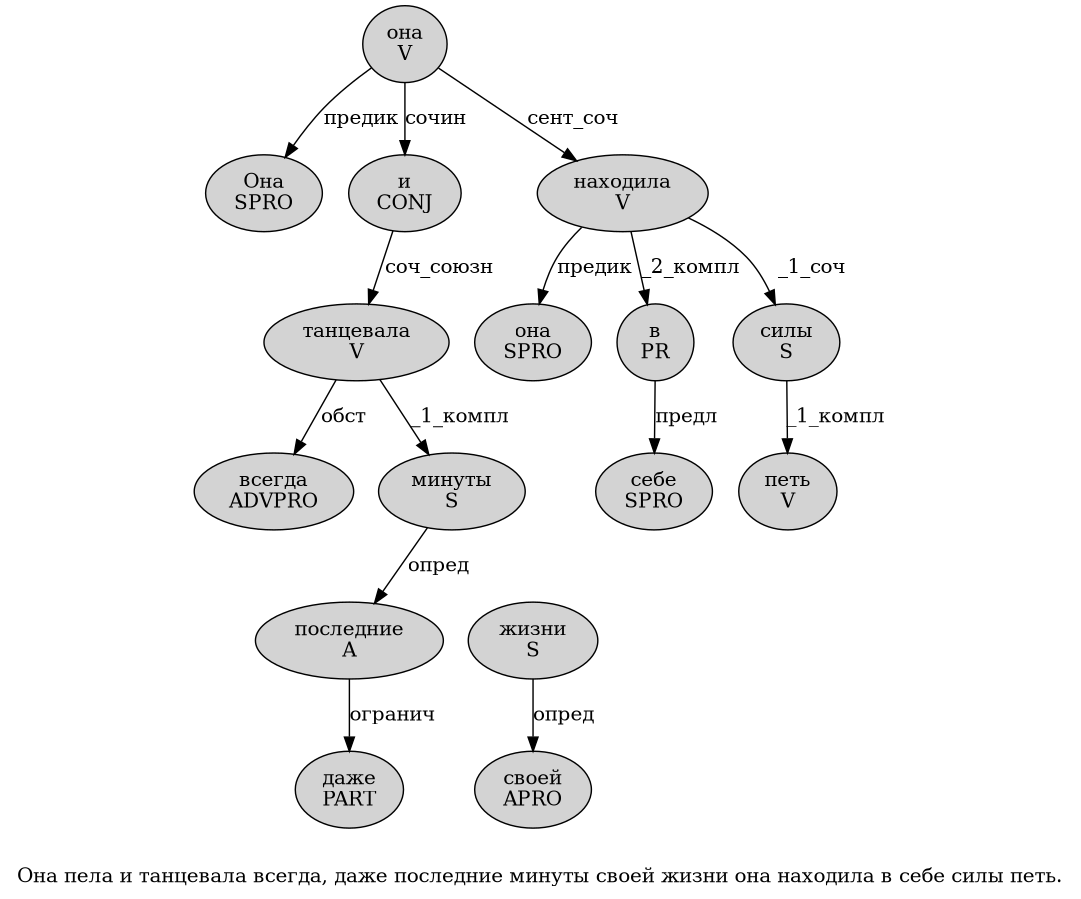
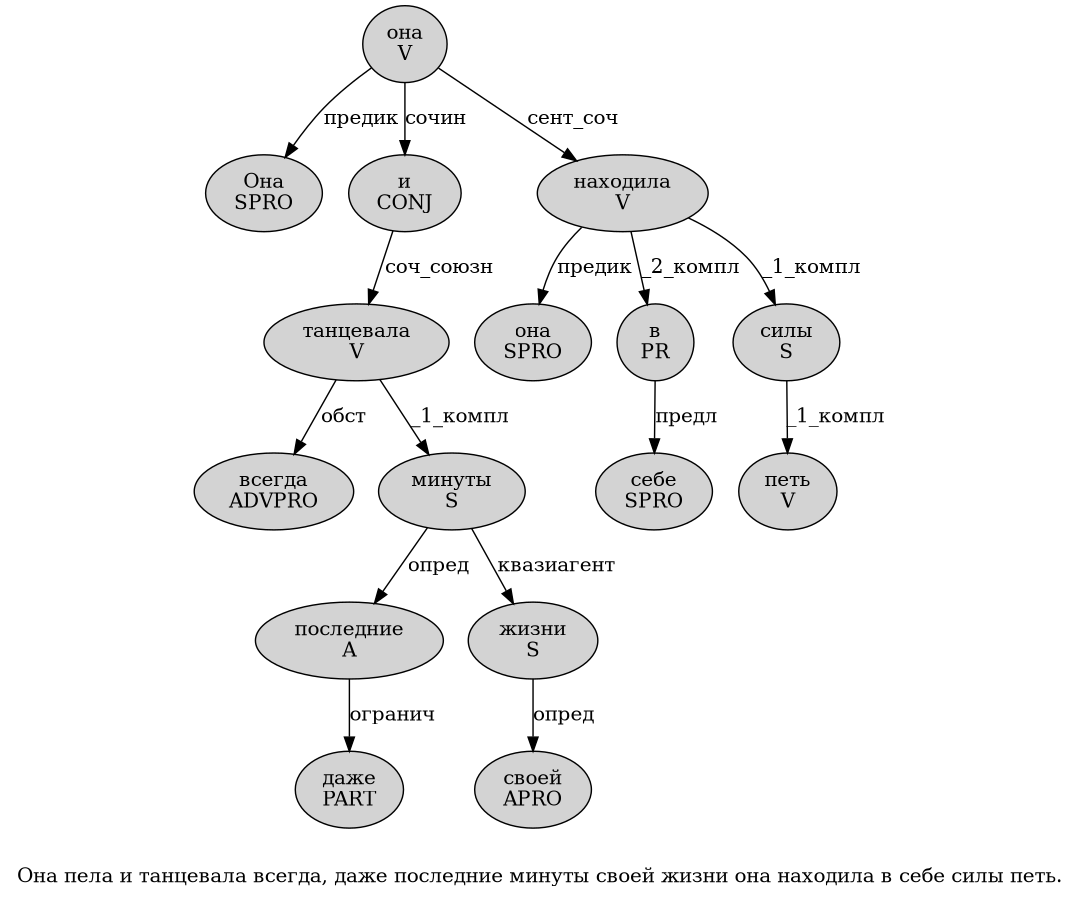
edge "находила V" -> "силы S": label "_1_соч" -> "_1_компл"
edge "минуты S" -> "жизни S": added, label "квазиагент"
